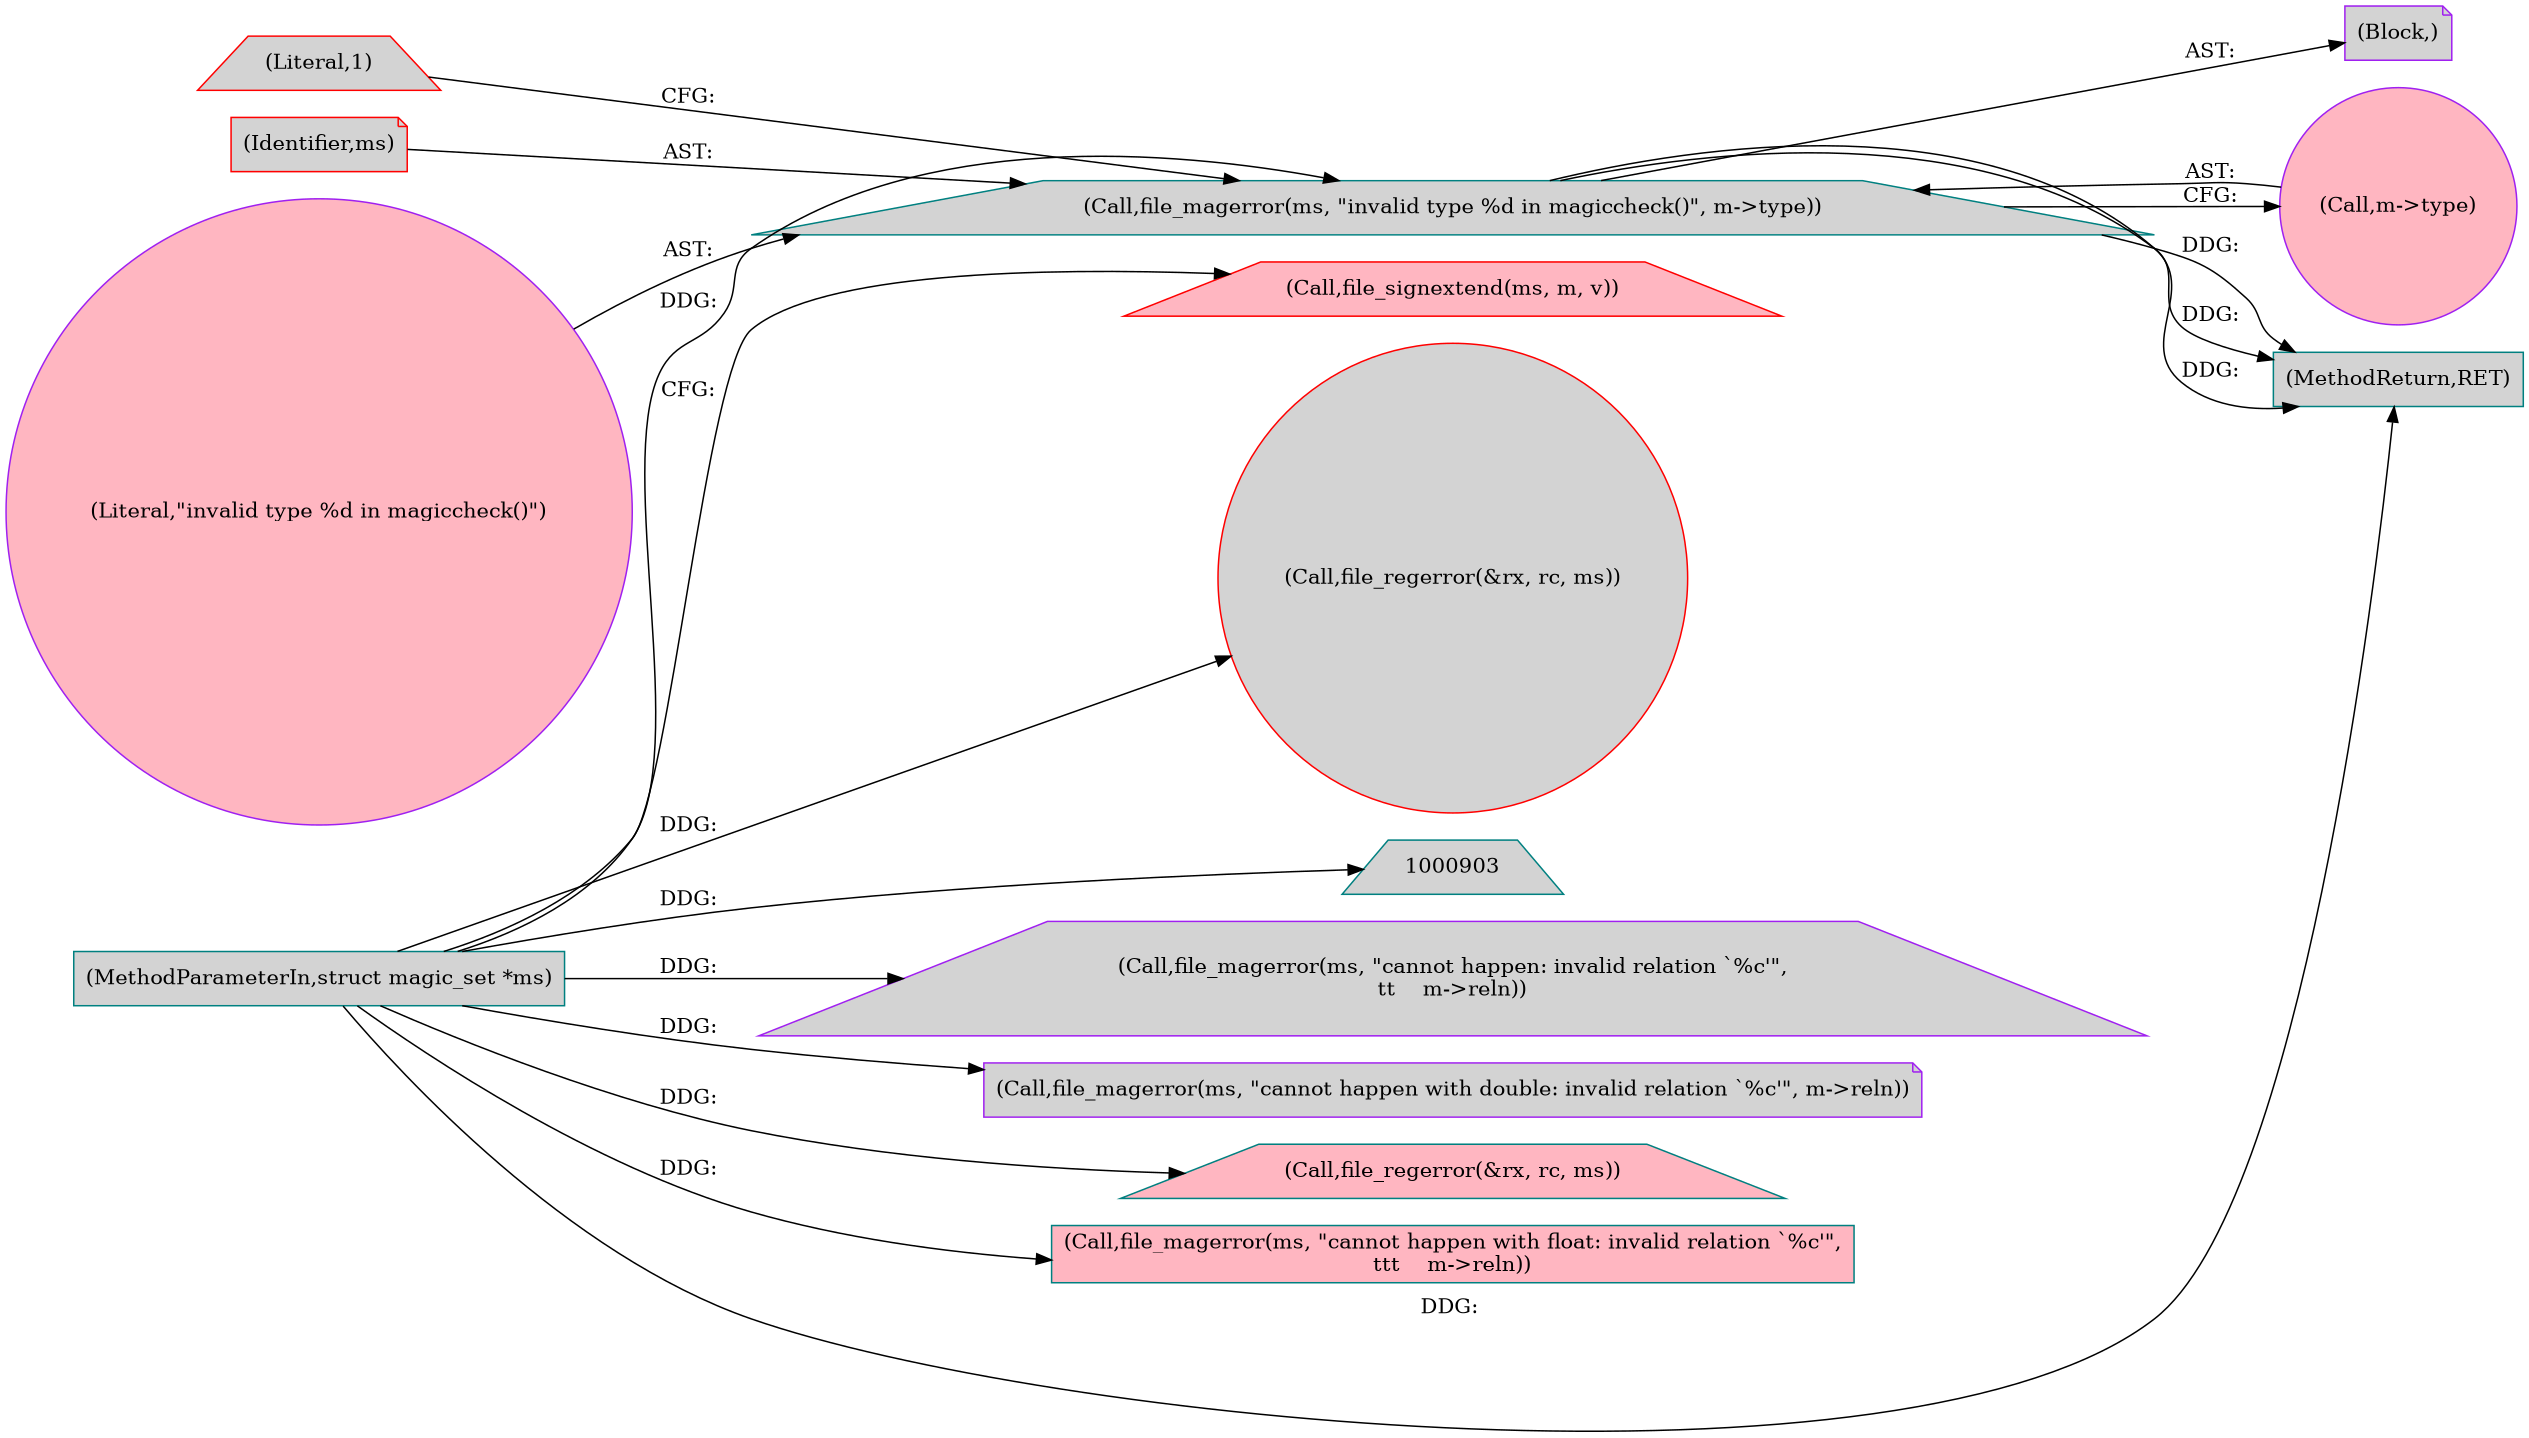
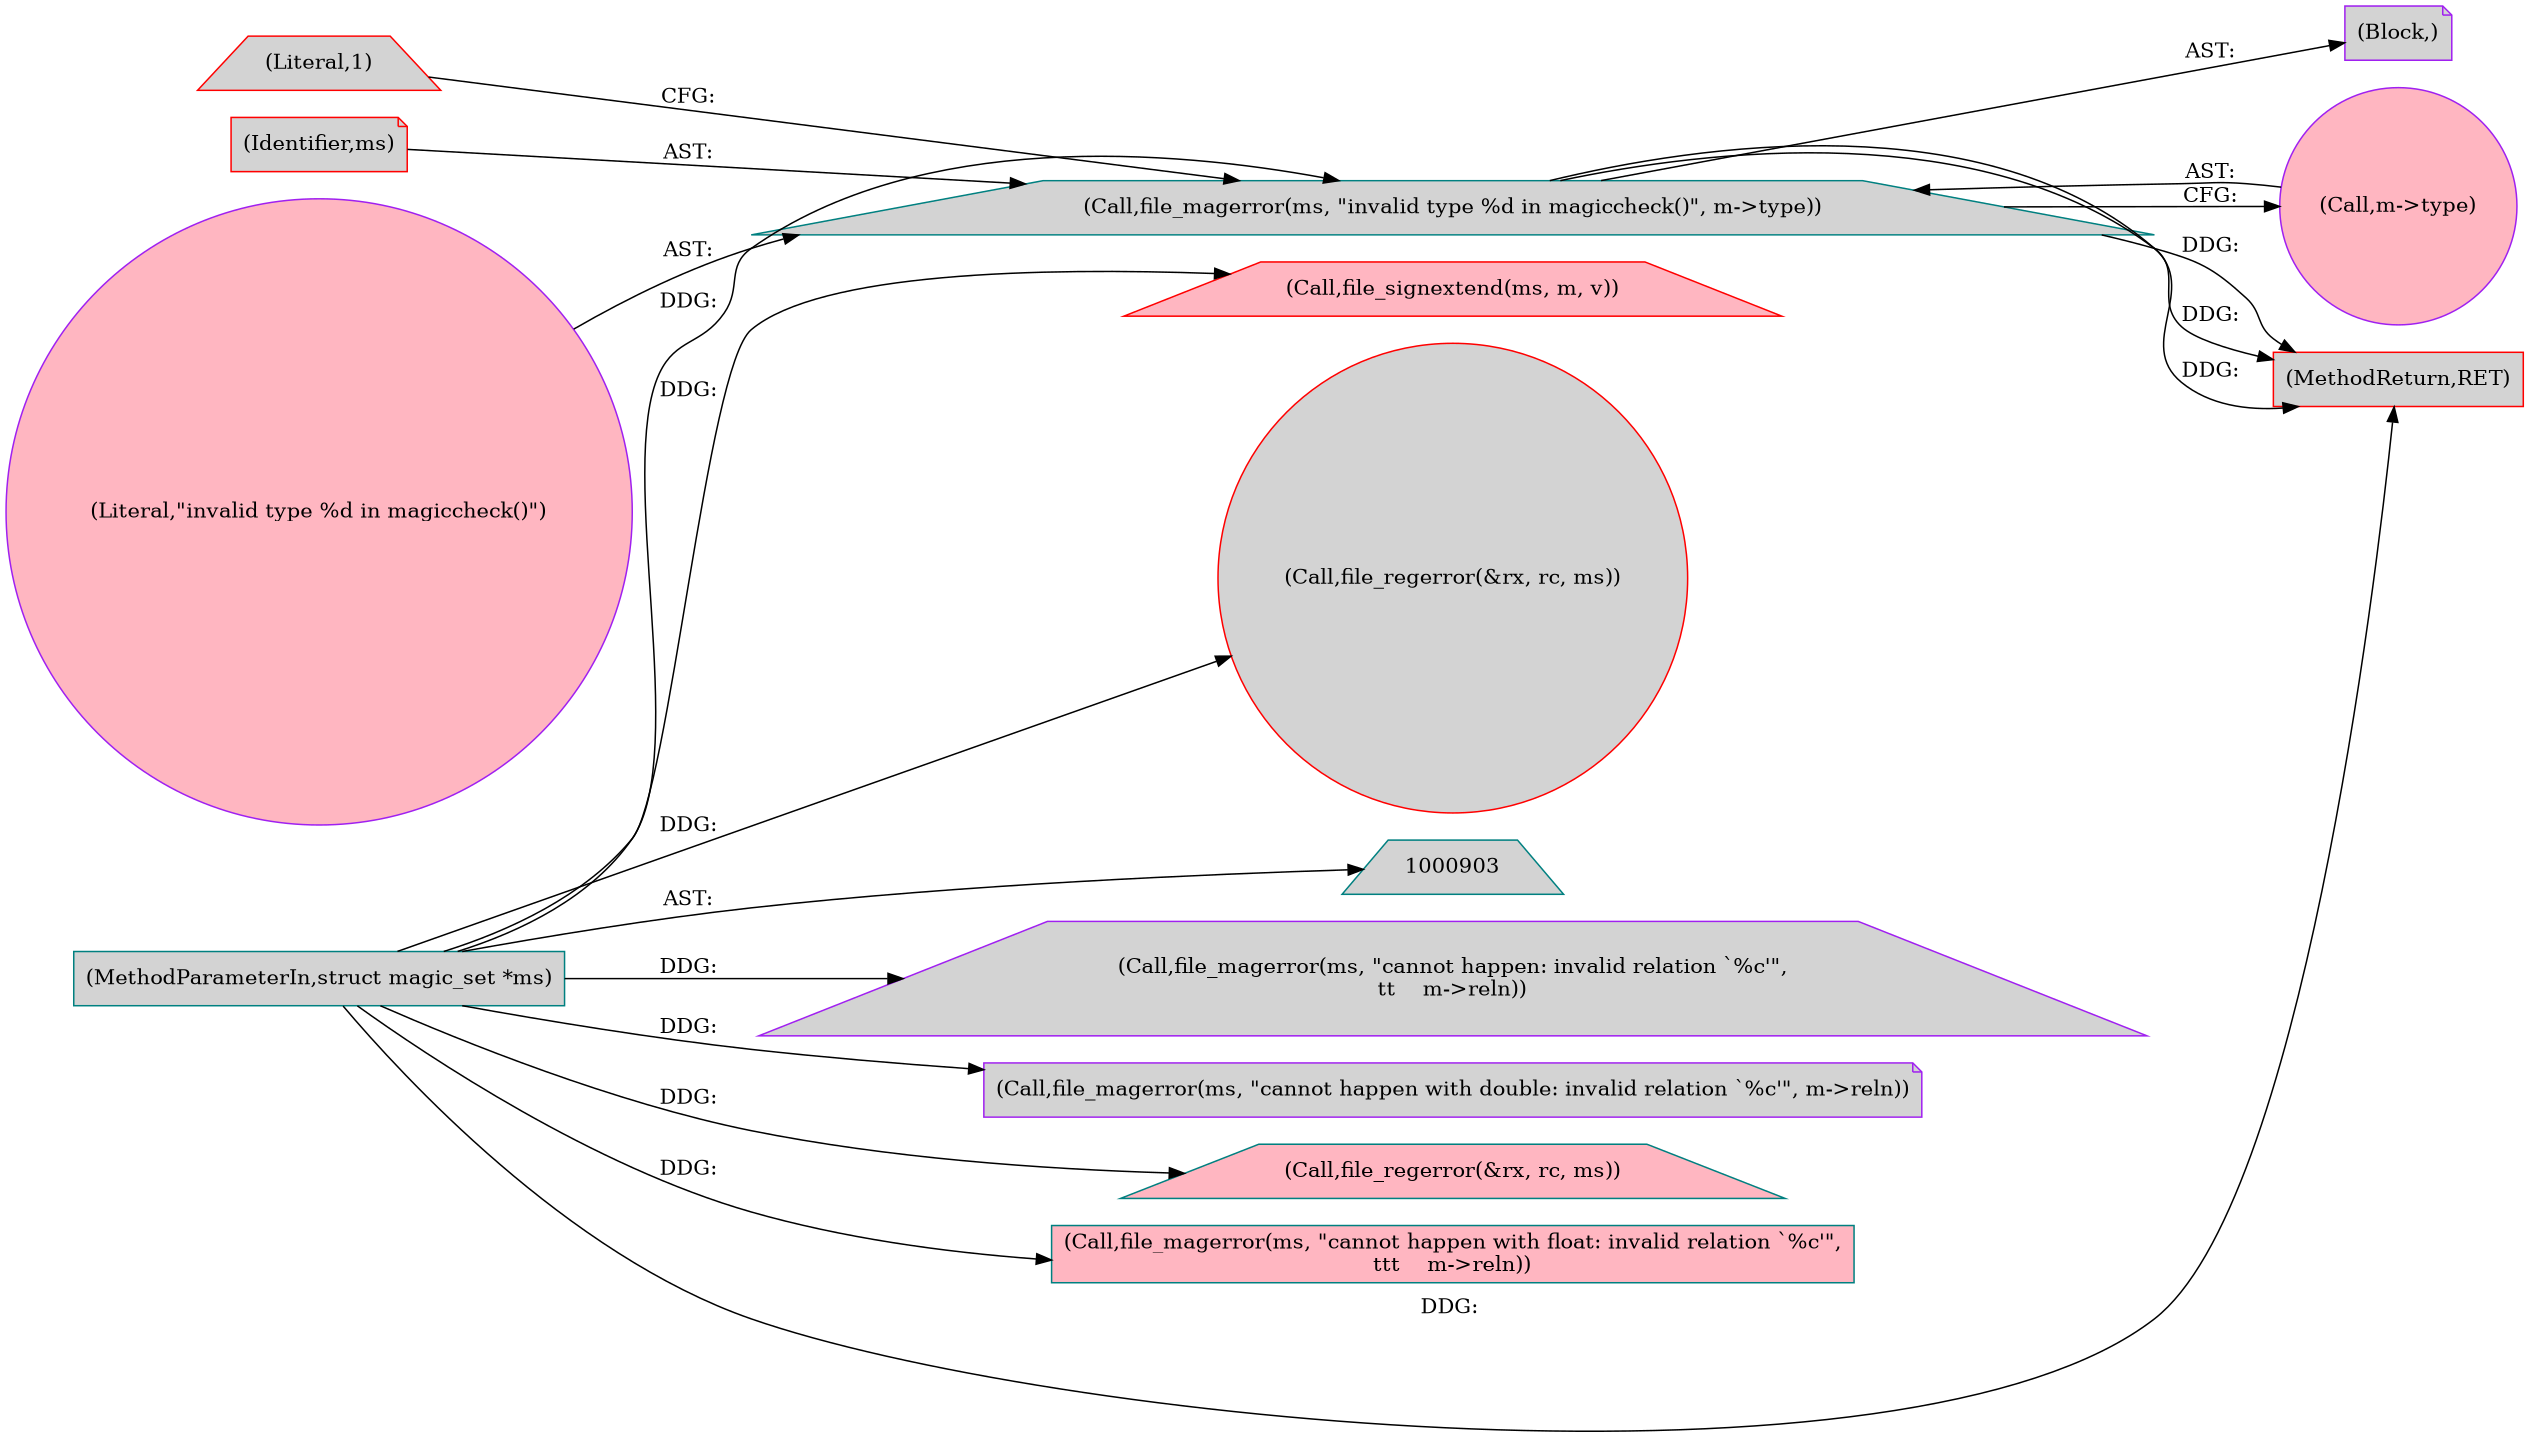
node "(MethodReturn,RET)": color teal -> red
edge "(MethodParameterIn,struct magic_set *ms)" -> "(Call,file_signextend(ms, m, v))": label "CFG: " -> "DDG: "
edge "(MethodParameterIn,struct magic_set *ms)" -> "1000903": label "DDG: " -> "AST: "
